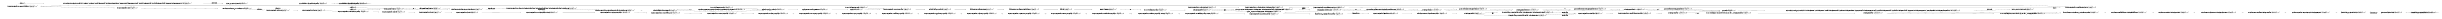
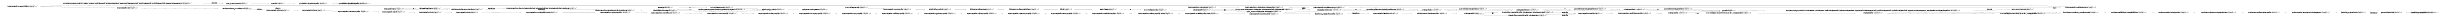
node "start['0', '0', '1']": removed
node "jettyServer.initialize()@@@5@@@['0', '0', '1']": added
node "prepare['0', '1', '0']": removed
node "FileNotFoundException e@@@14@@@['1', '1', '0']": added
node "prepare['1', '0', '0']": removed
node "scopeScan.scan()@@@20@@@['1', '1', '0']": removed
